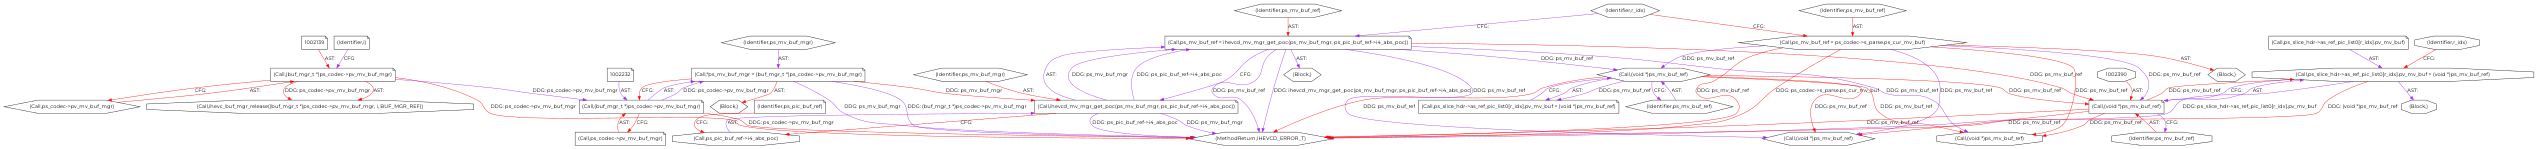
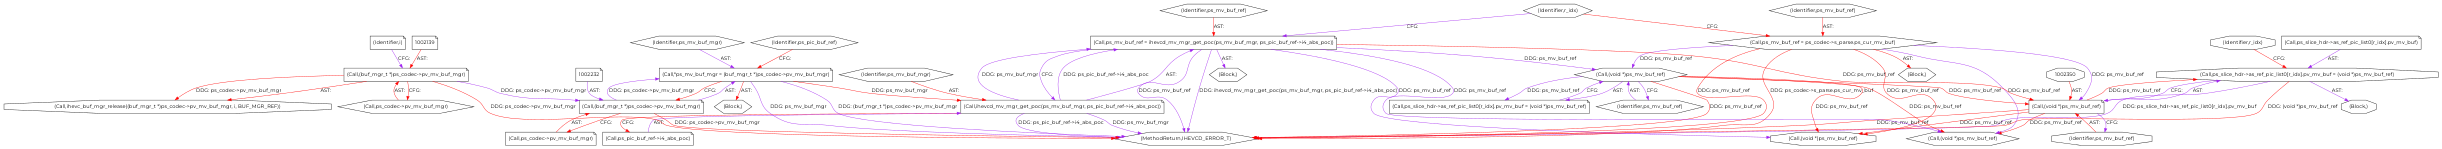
node "1002390": label "1002390" -> "1002350"
node "(Identifier,ps_pic_buf_ref)": shape note -> hexagon
edge "(Identifier,ps_pic_buf_ref)" -> "(Call,ps_pic_buf_ref->i4_abs_poc)": now "(Identifier,ps_pic_buf_ref)" -> "(Call,*ps_mv_buf_mgr = (buf_mgr_t *)ps_codec->pv_mv_buf_mgr)"
node "(Call,ps_pic_buf_ref->i4_abs_poc)": shape octagon -> note
